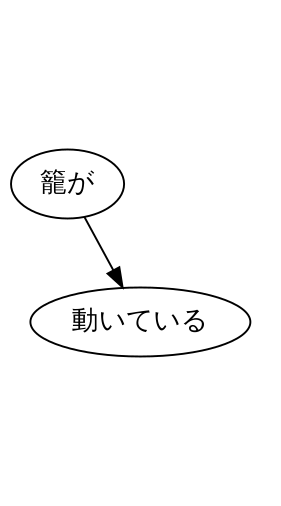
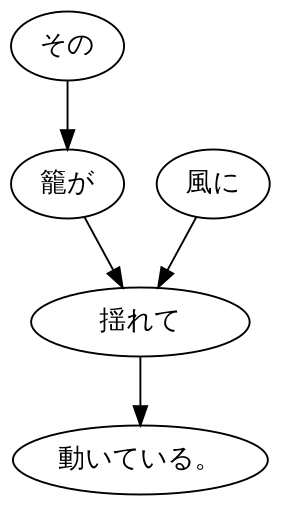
node "その": added
node "風に": added
node "動いている": label "動いている" -> "揺れて"
node "動いている。": added
